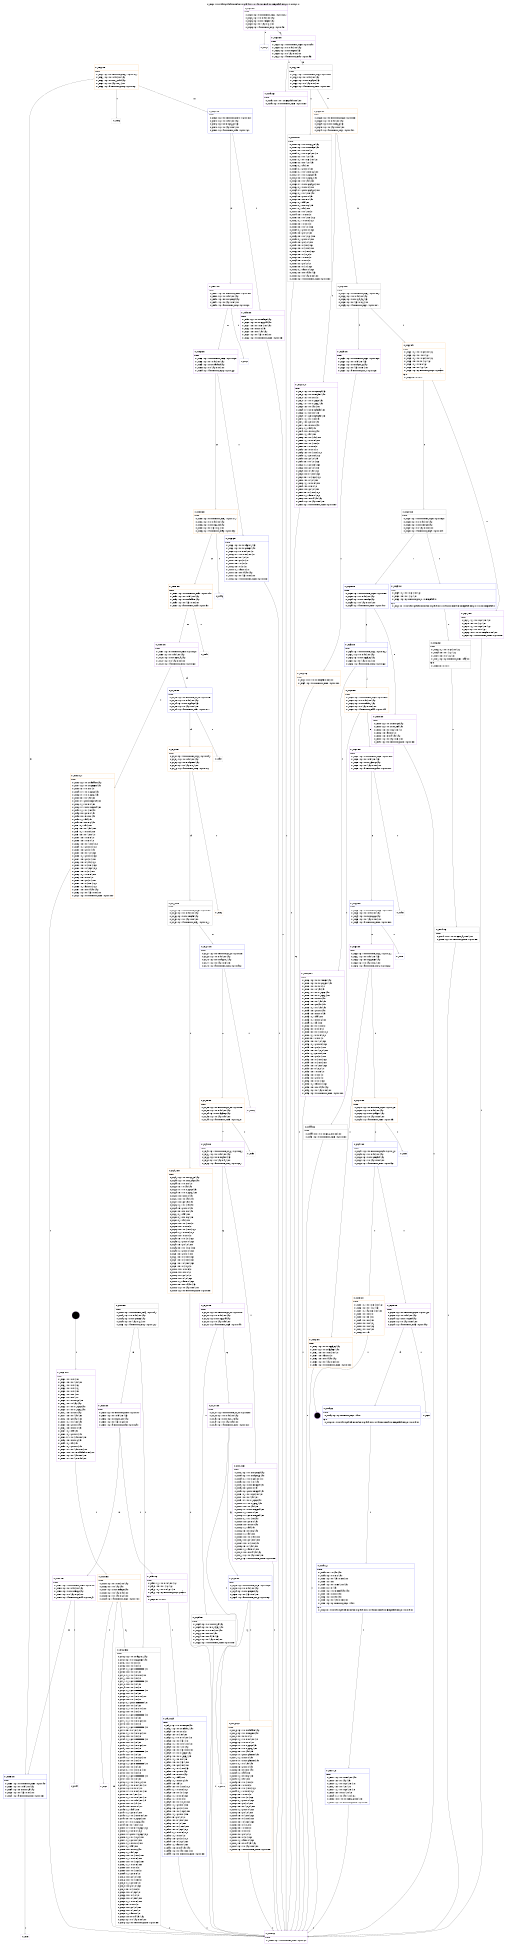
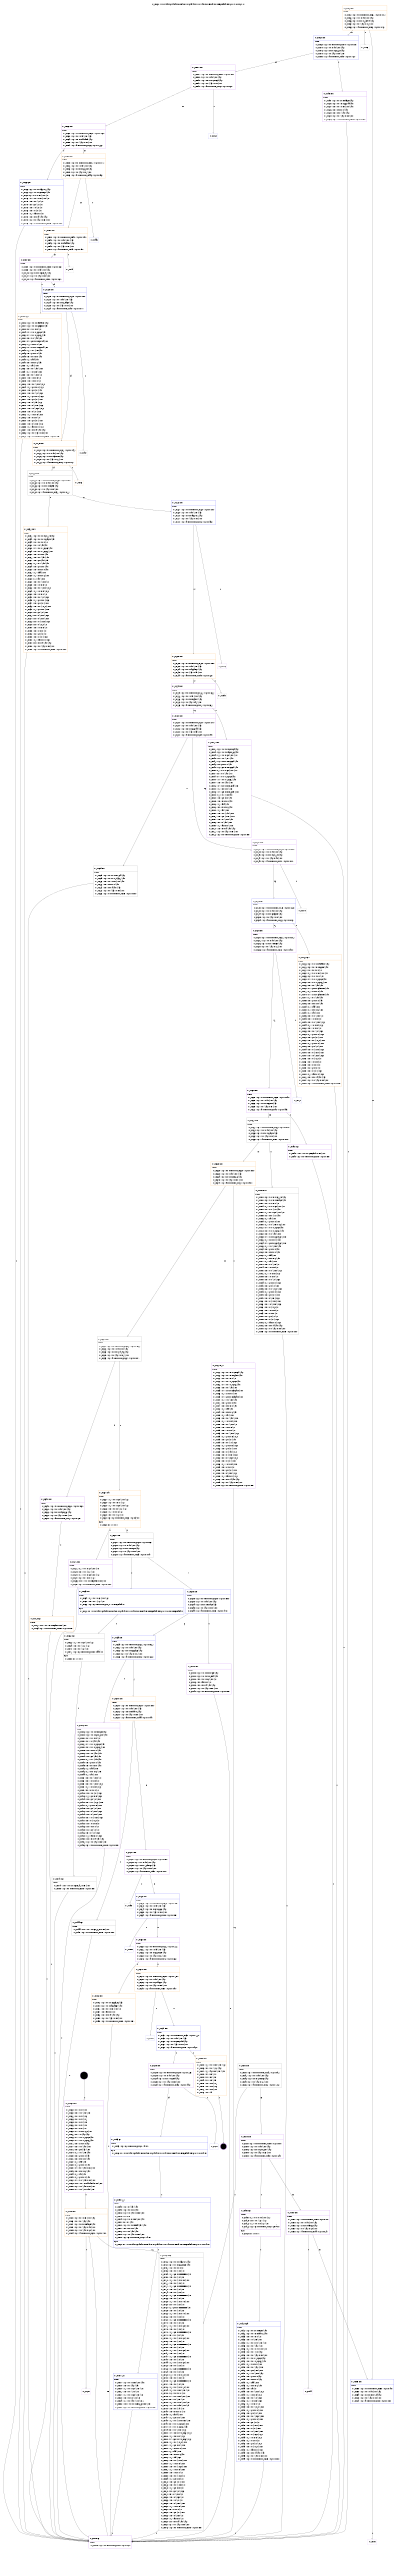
edge "0x4014f3 [28]" -> "0x40217b": now "0x4014f3 [28]" -> "0x40150f [28]"
